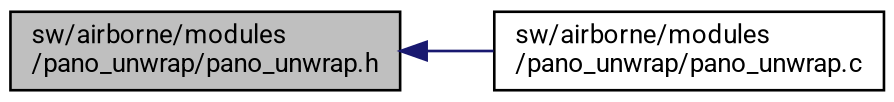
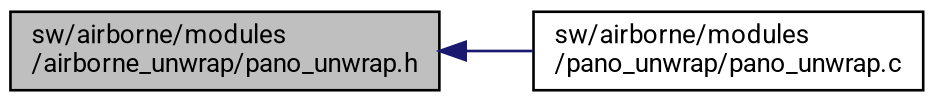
node "sw/airborne/modules /pano_unwrap/pano_unwrap.h": label "sw/airborne/modules /pano_unwrap/pano_unwrap.h" -> "sw/airborne/modules /airborne_unwrap/pano_unwrap.h"
